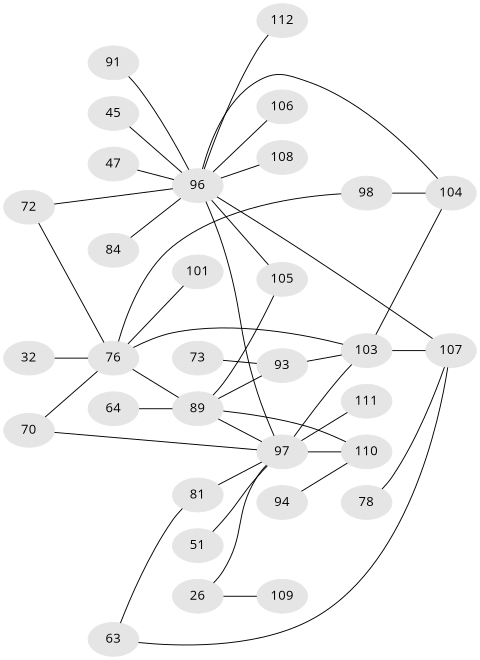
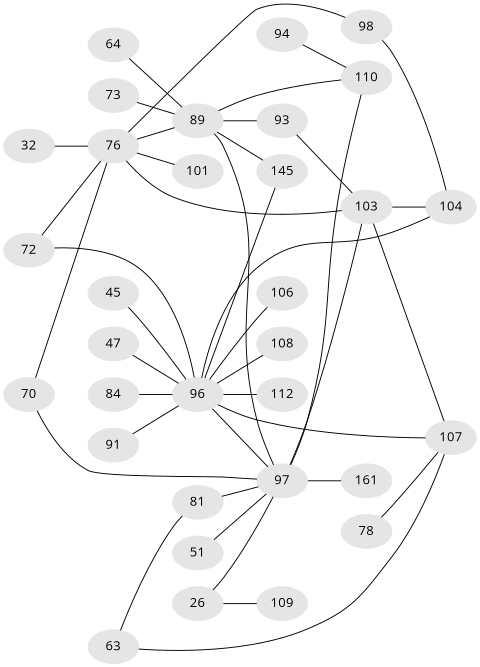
node "105": label "105" -> "145"
edge "73" -- "93": now "73" -- "89"
node "111": label "111" -> "161"
